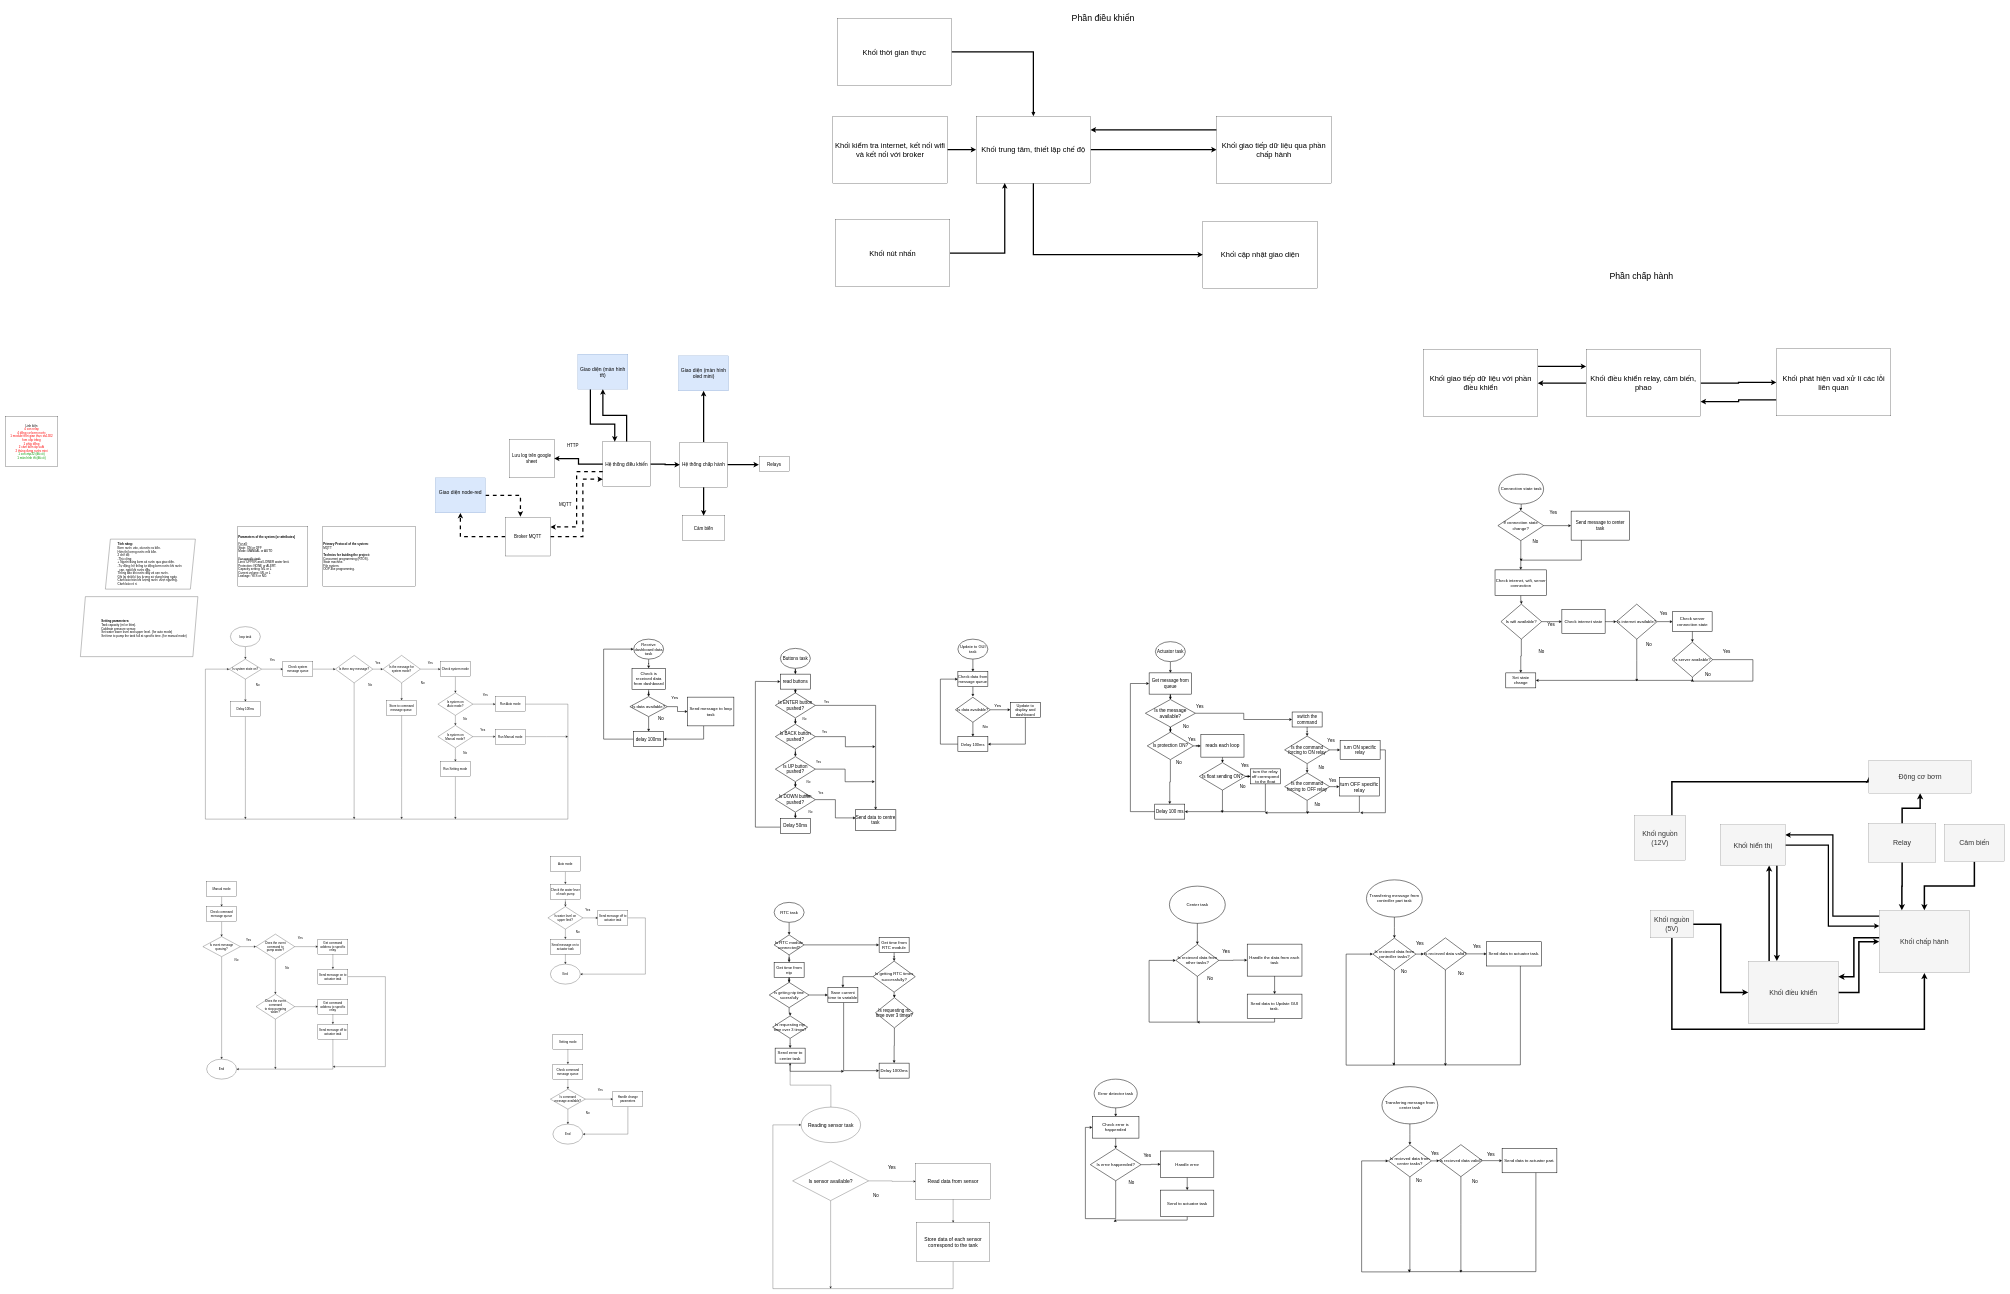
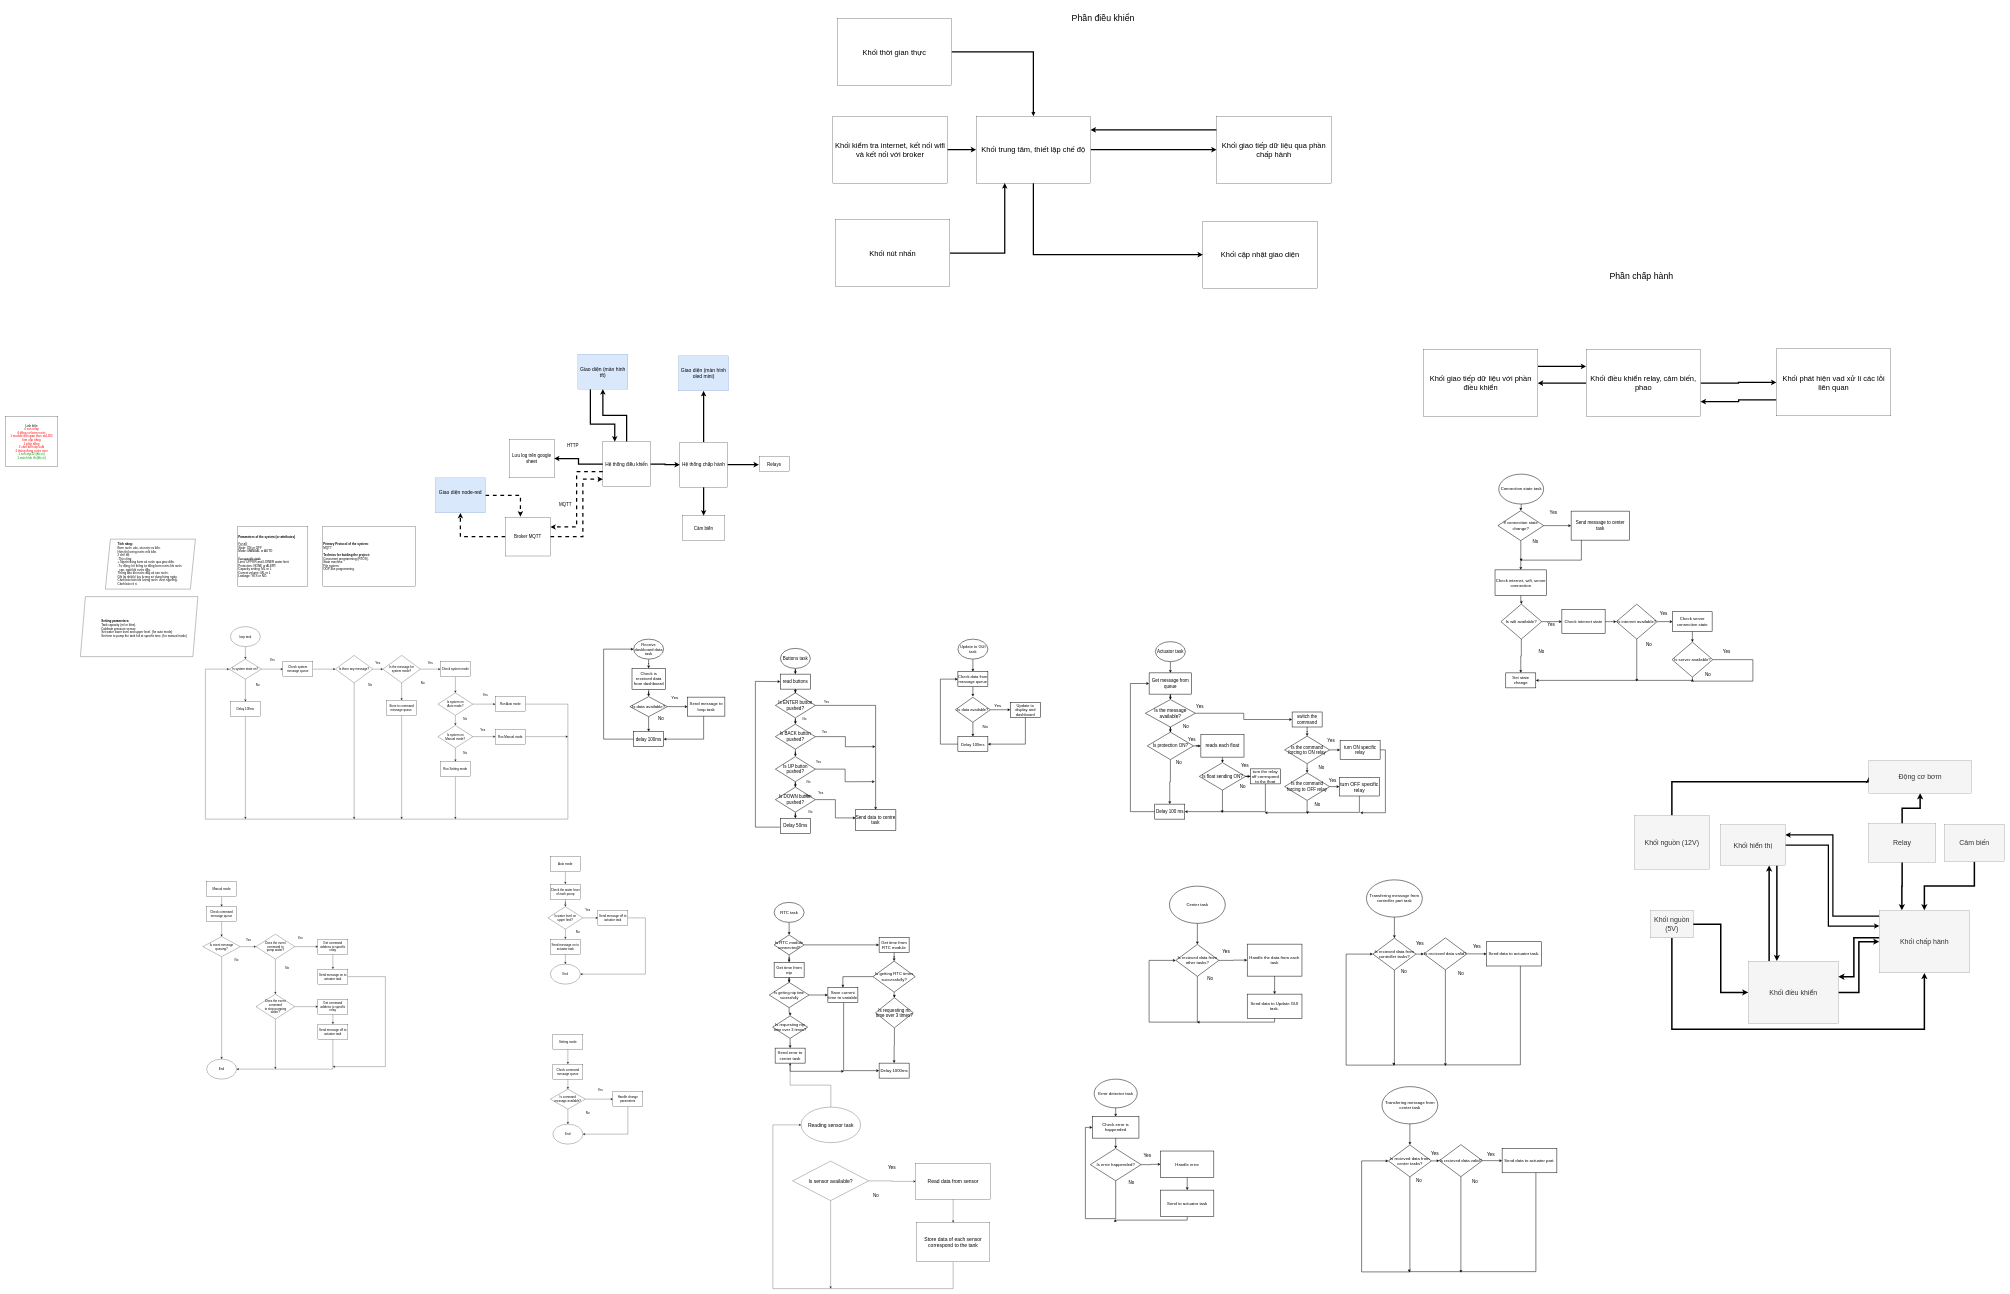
node "Send message to loop task": size 46x29 -> 37x19
node "reads each loop": label "reads each loop" -> "reads each float"
node "Khối nguồn (12V)": size 51x45 -> 75x54
